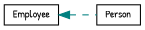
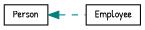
edge "Person" -> "Employee": reversed
